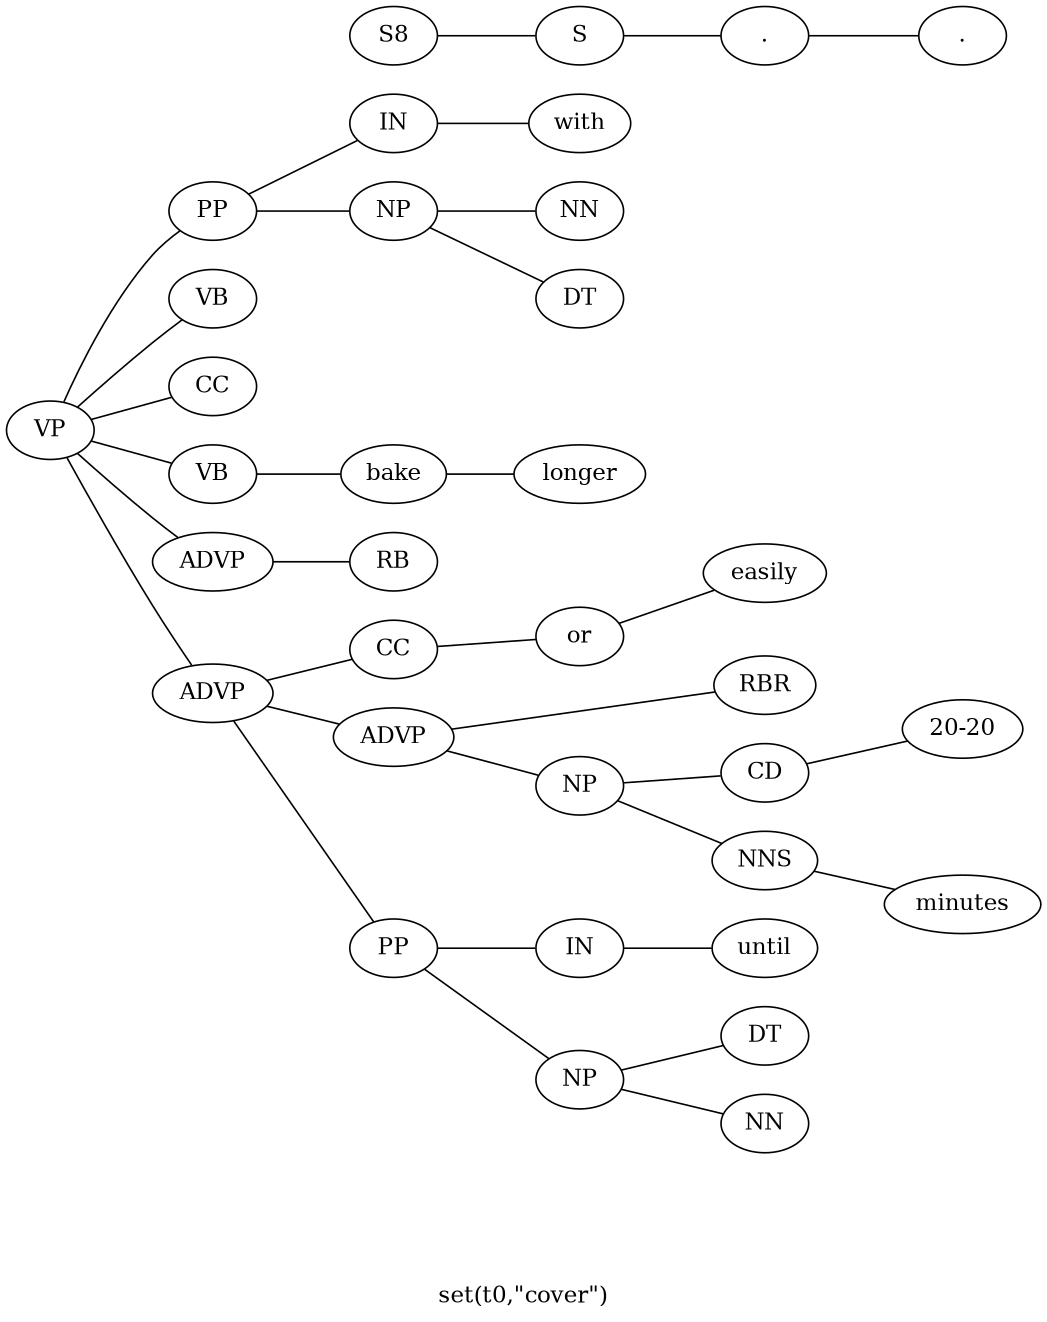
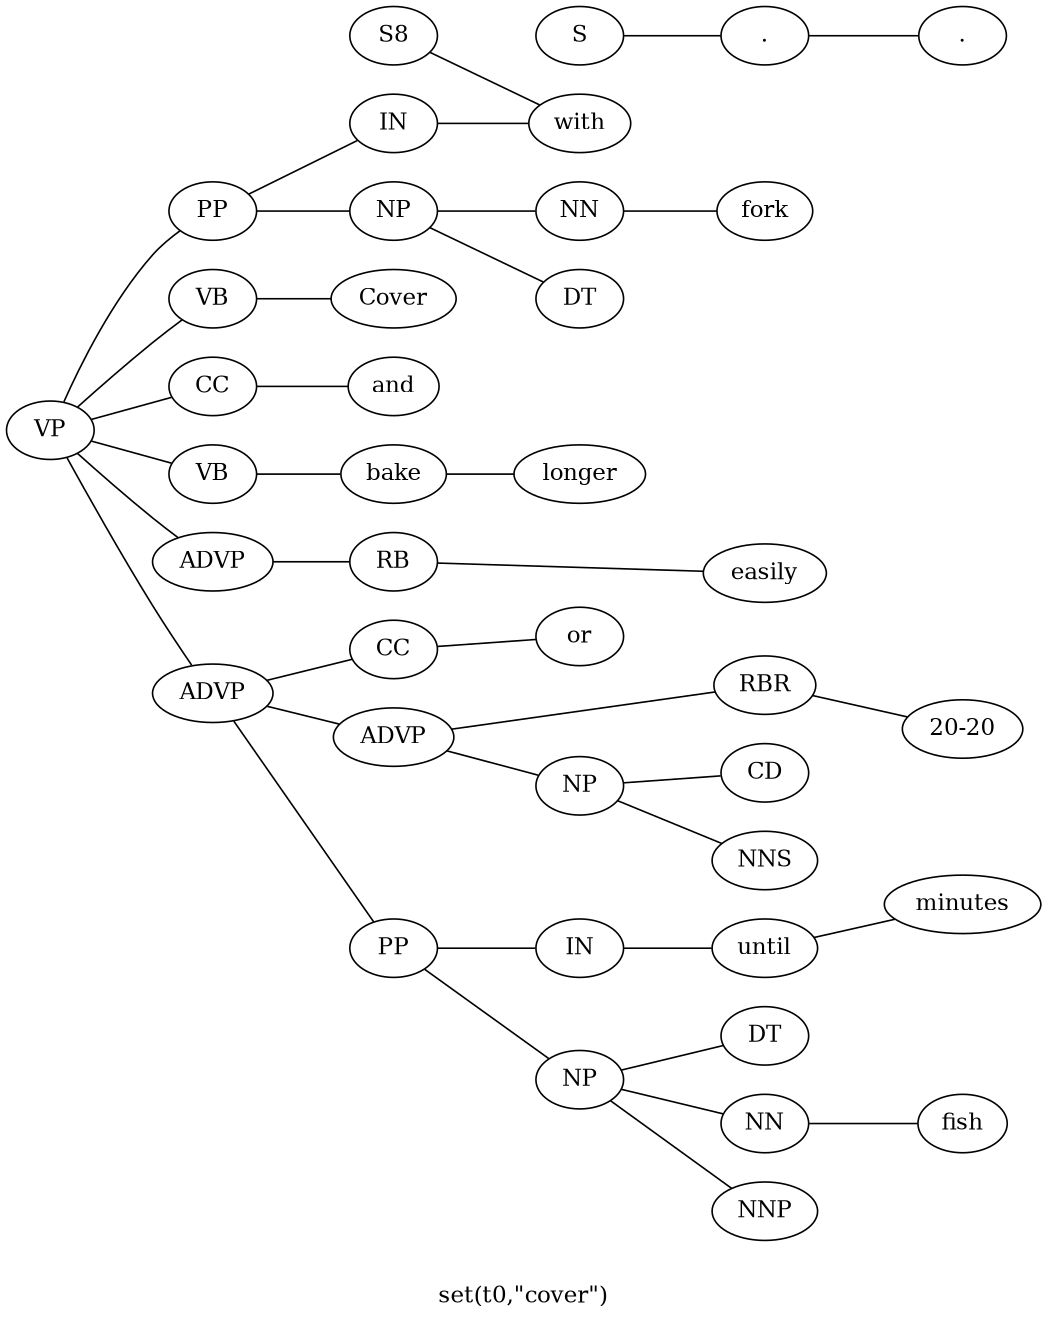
edge "S8" -- "S": now "S8" -- "with"
node "fork": added
node "Cover": added
node "and": added
edge "easily" -- "or": now "easily" -- "RB"
edge "20-20" -- "CD": now "20-20" -- "RBR"
edge "NNS" -- "minutes": now "until" -- "minutes"
node "fish": added
node "NNP": added
